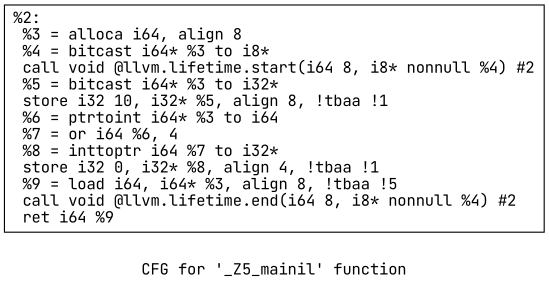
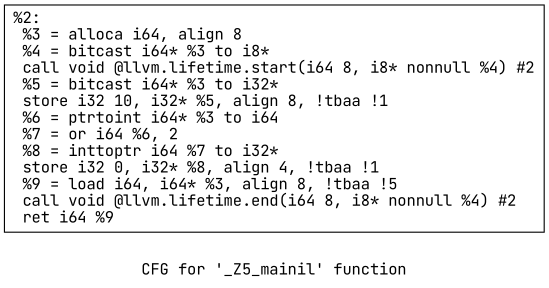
node "%2:": text "%7 = or i64 %6, 4" -> "%7 = or i64 %6, 2"
